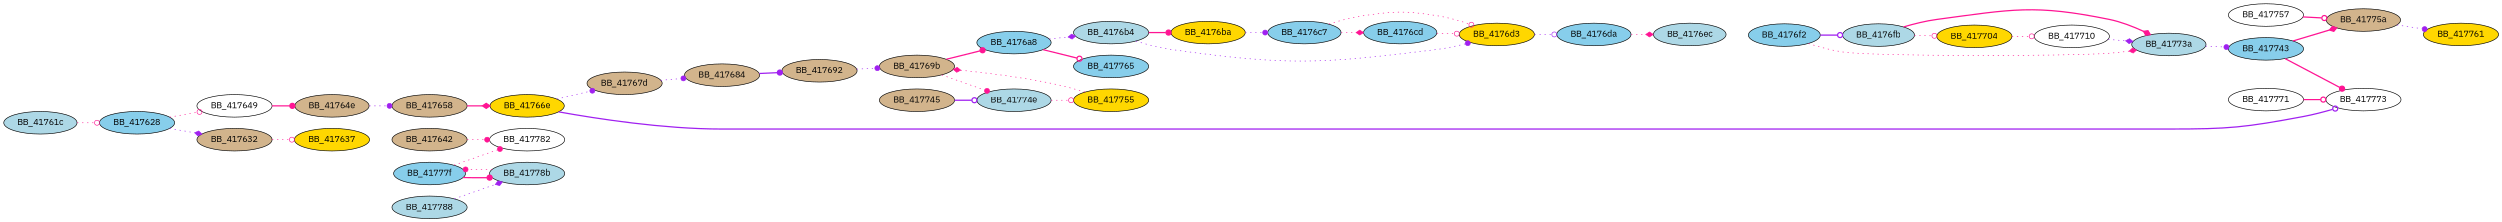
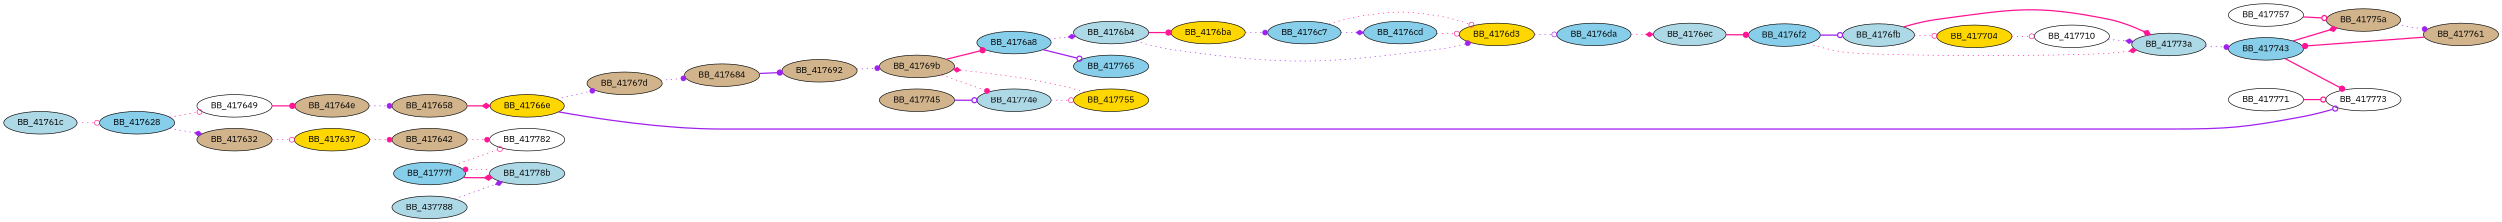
edge "BB_4176c7" -> "BB_4176cd": color deeppink -> purple
node "BB_417761": fillcolor gold -> tan
edge "BB_4176ec" -> "BB_4176f2": added
edge "BB_417761" -> "BB_417743": added
edge "BB_4176a8" -> "BB_417765": color deeppink -> purple
edge "BB_417637" -> "BB_417642": added
edge "BB_41777f" -> "BB_417782": arrowhead dot -> odot
edge "BB_41777f" -> "BB_41778b": arrowhead dot -> diamond
node "BB_417788": label "BB_417788" -> "BB_437788"
